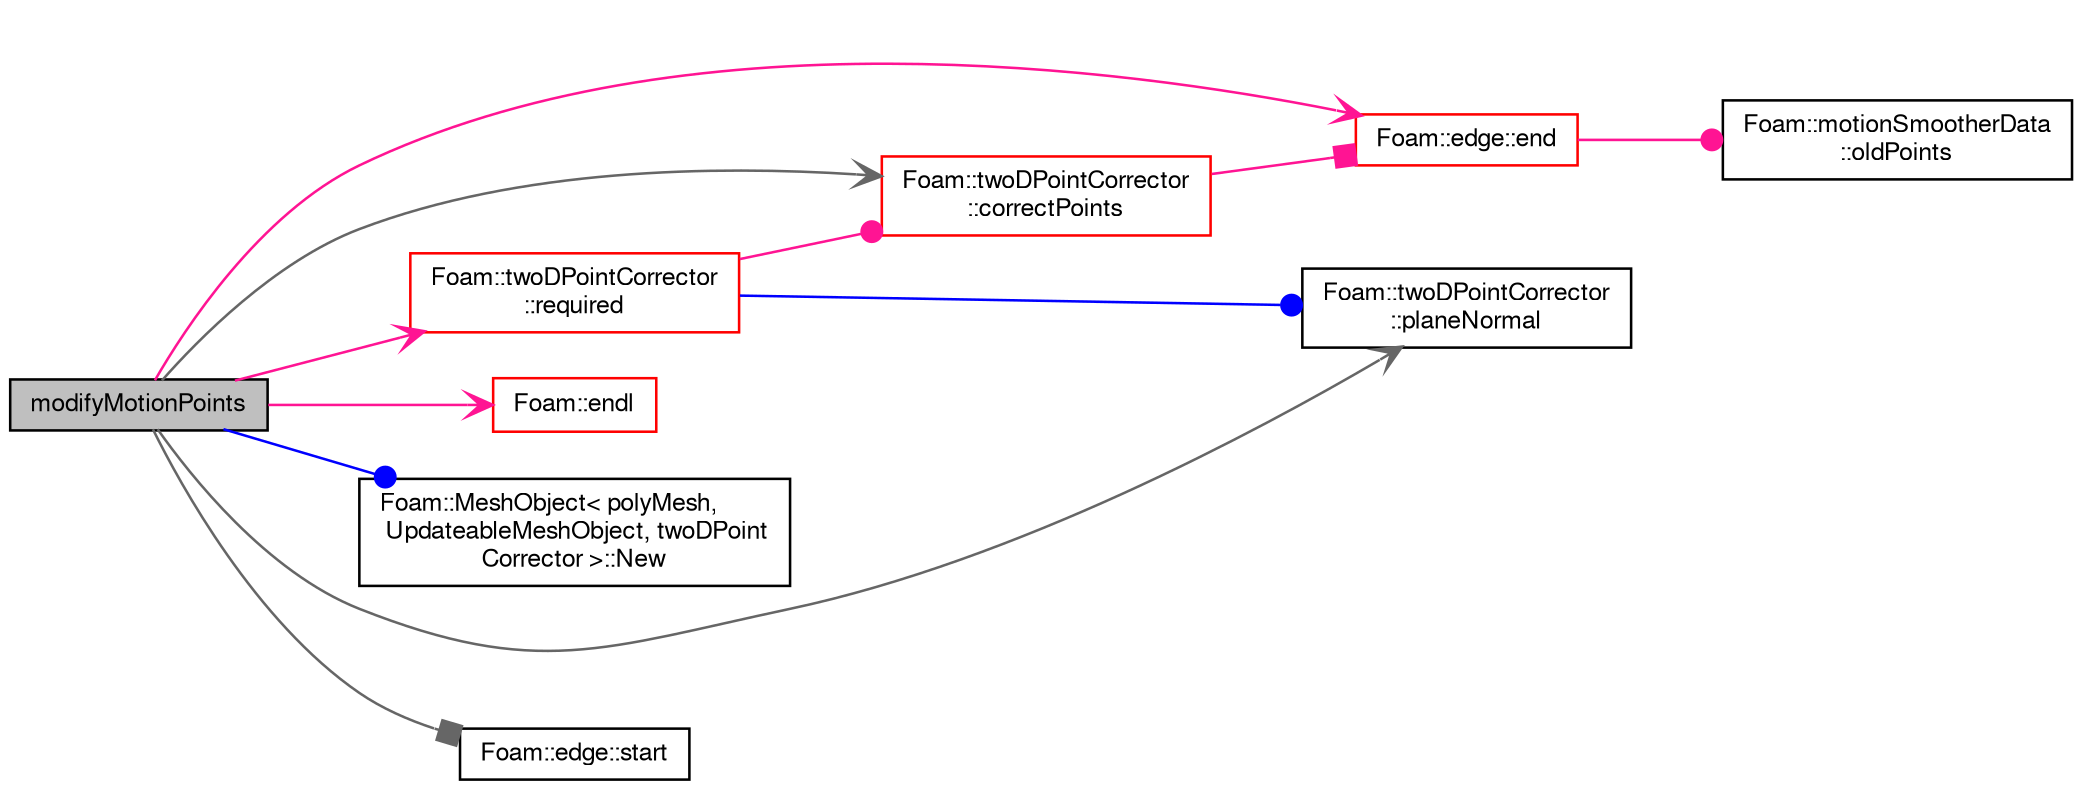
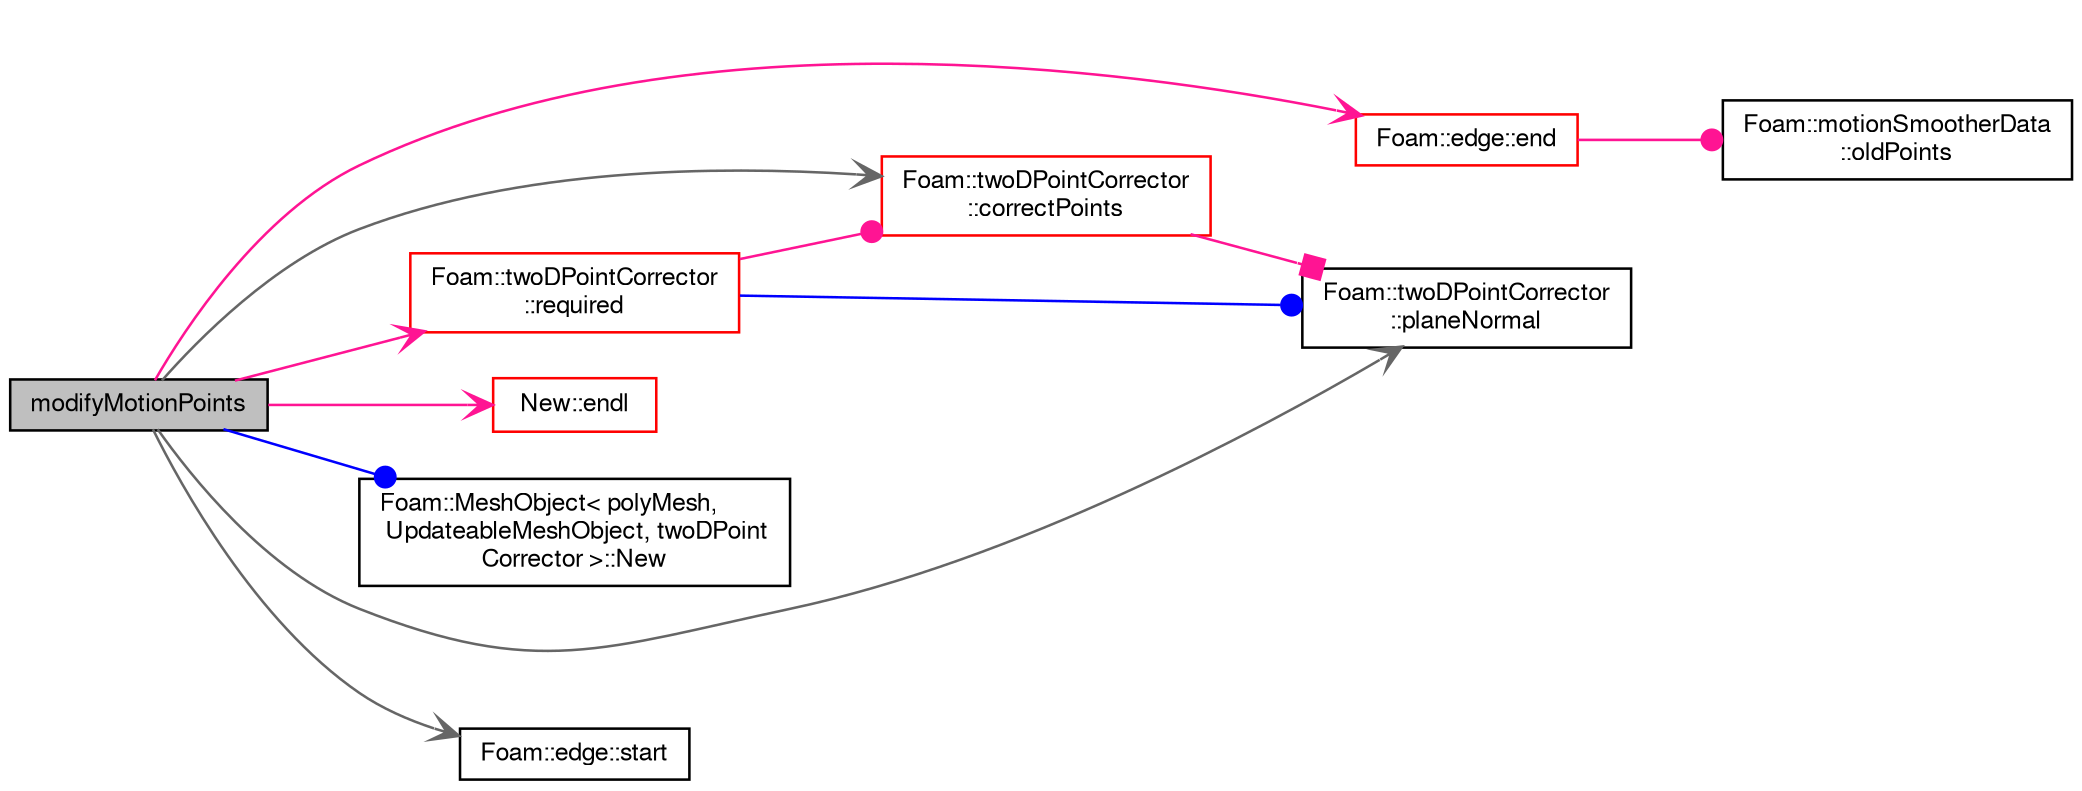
edge "Foam::twoDPointCorrector ::correctPoints" -> "Foam::edge::end": now "Foam::twoDPointCorrector ::correctPoints" -> "Foam::twoDPointCorrector ::planeNormal"
node "Foam::endl": label "Foam::endl" -> "New::endl"
edge "modifyMotionPoints" -> "Foam::edge::start": arrowhead box -> vee
